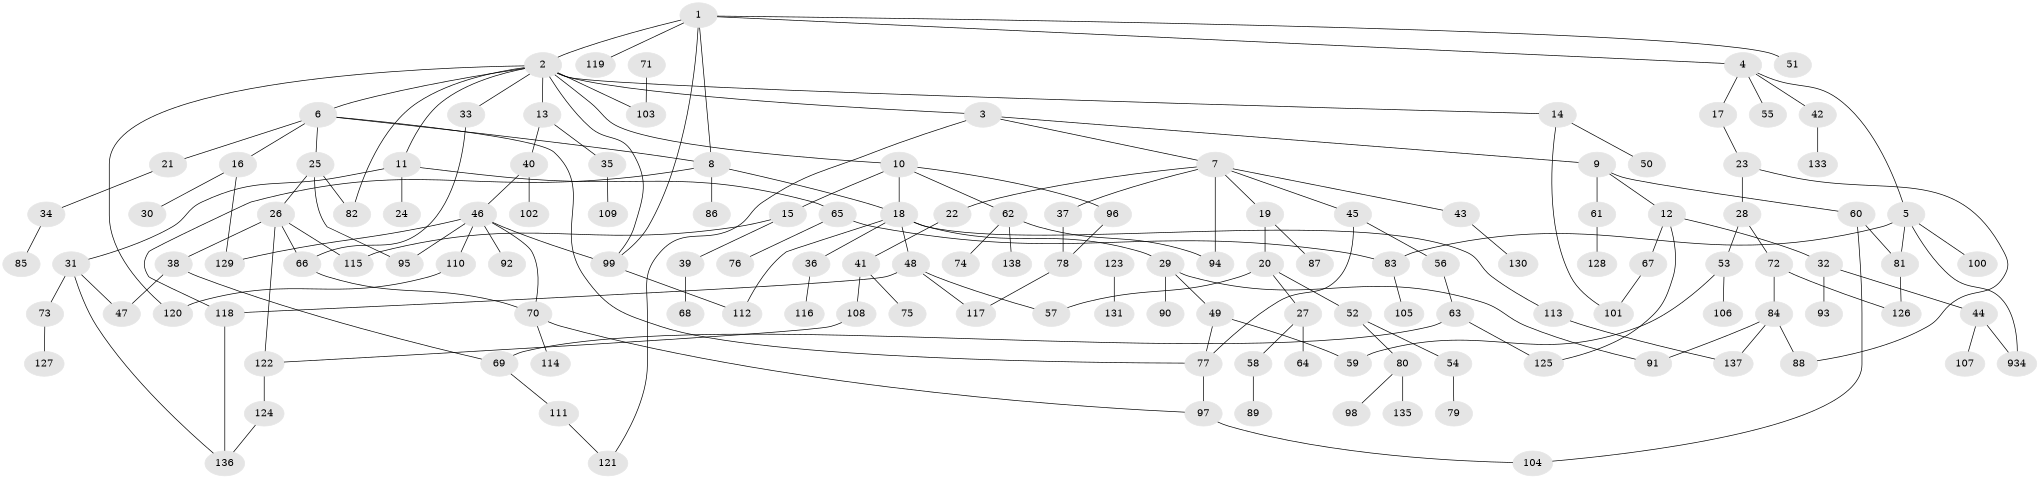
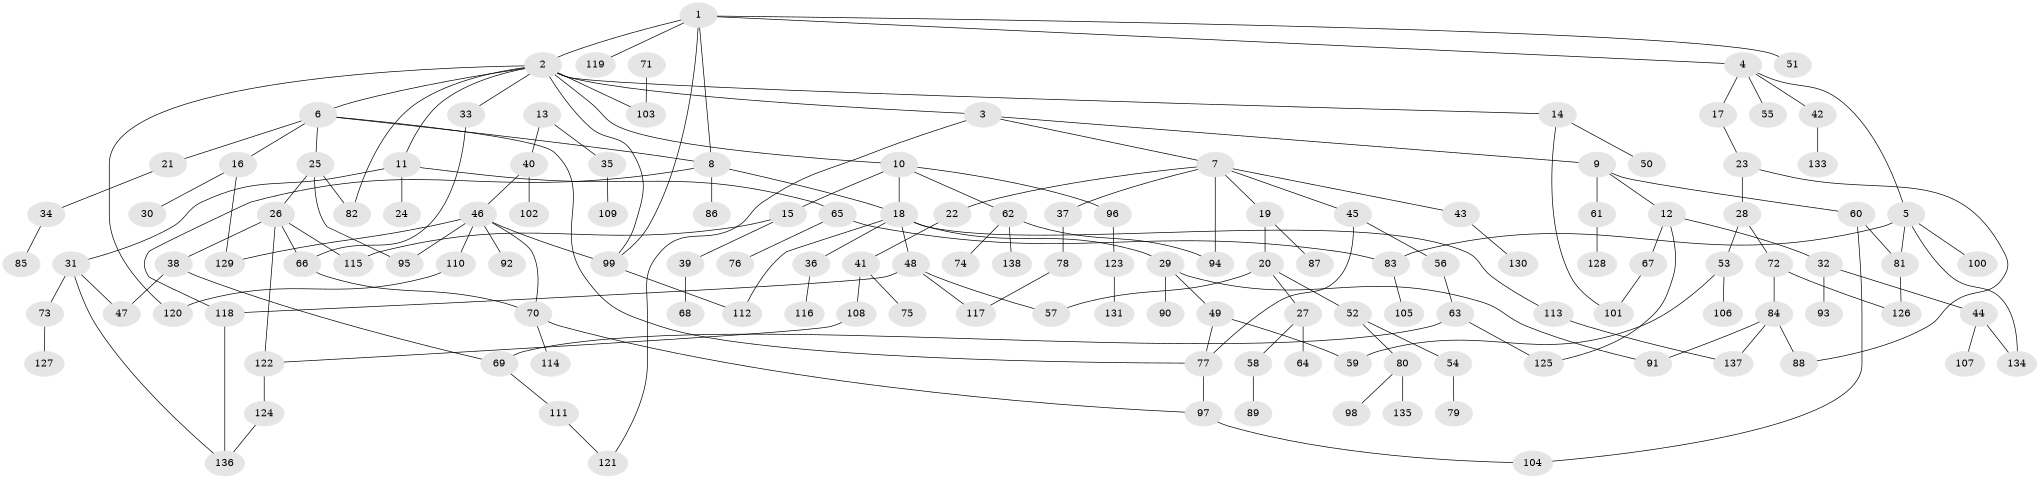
edge "2" -- "13": removed
edge "96" -- "78": now "96" -- "123"
node "934": label "934" -> "134"
